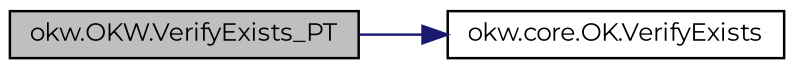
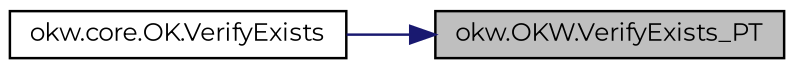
edge "okw.OKW.VerifyExists_PT" -> "okw.core.OK.VerifyExists": reversed
